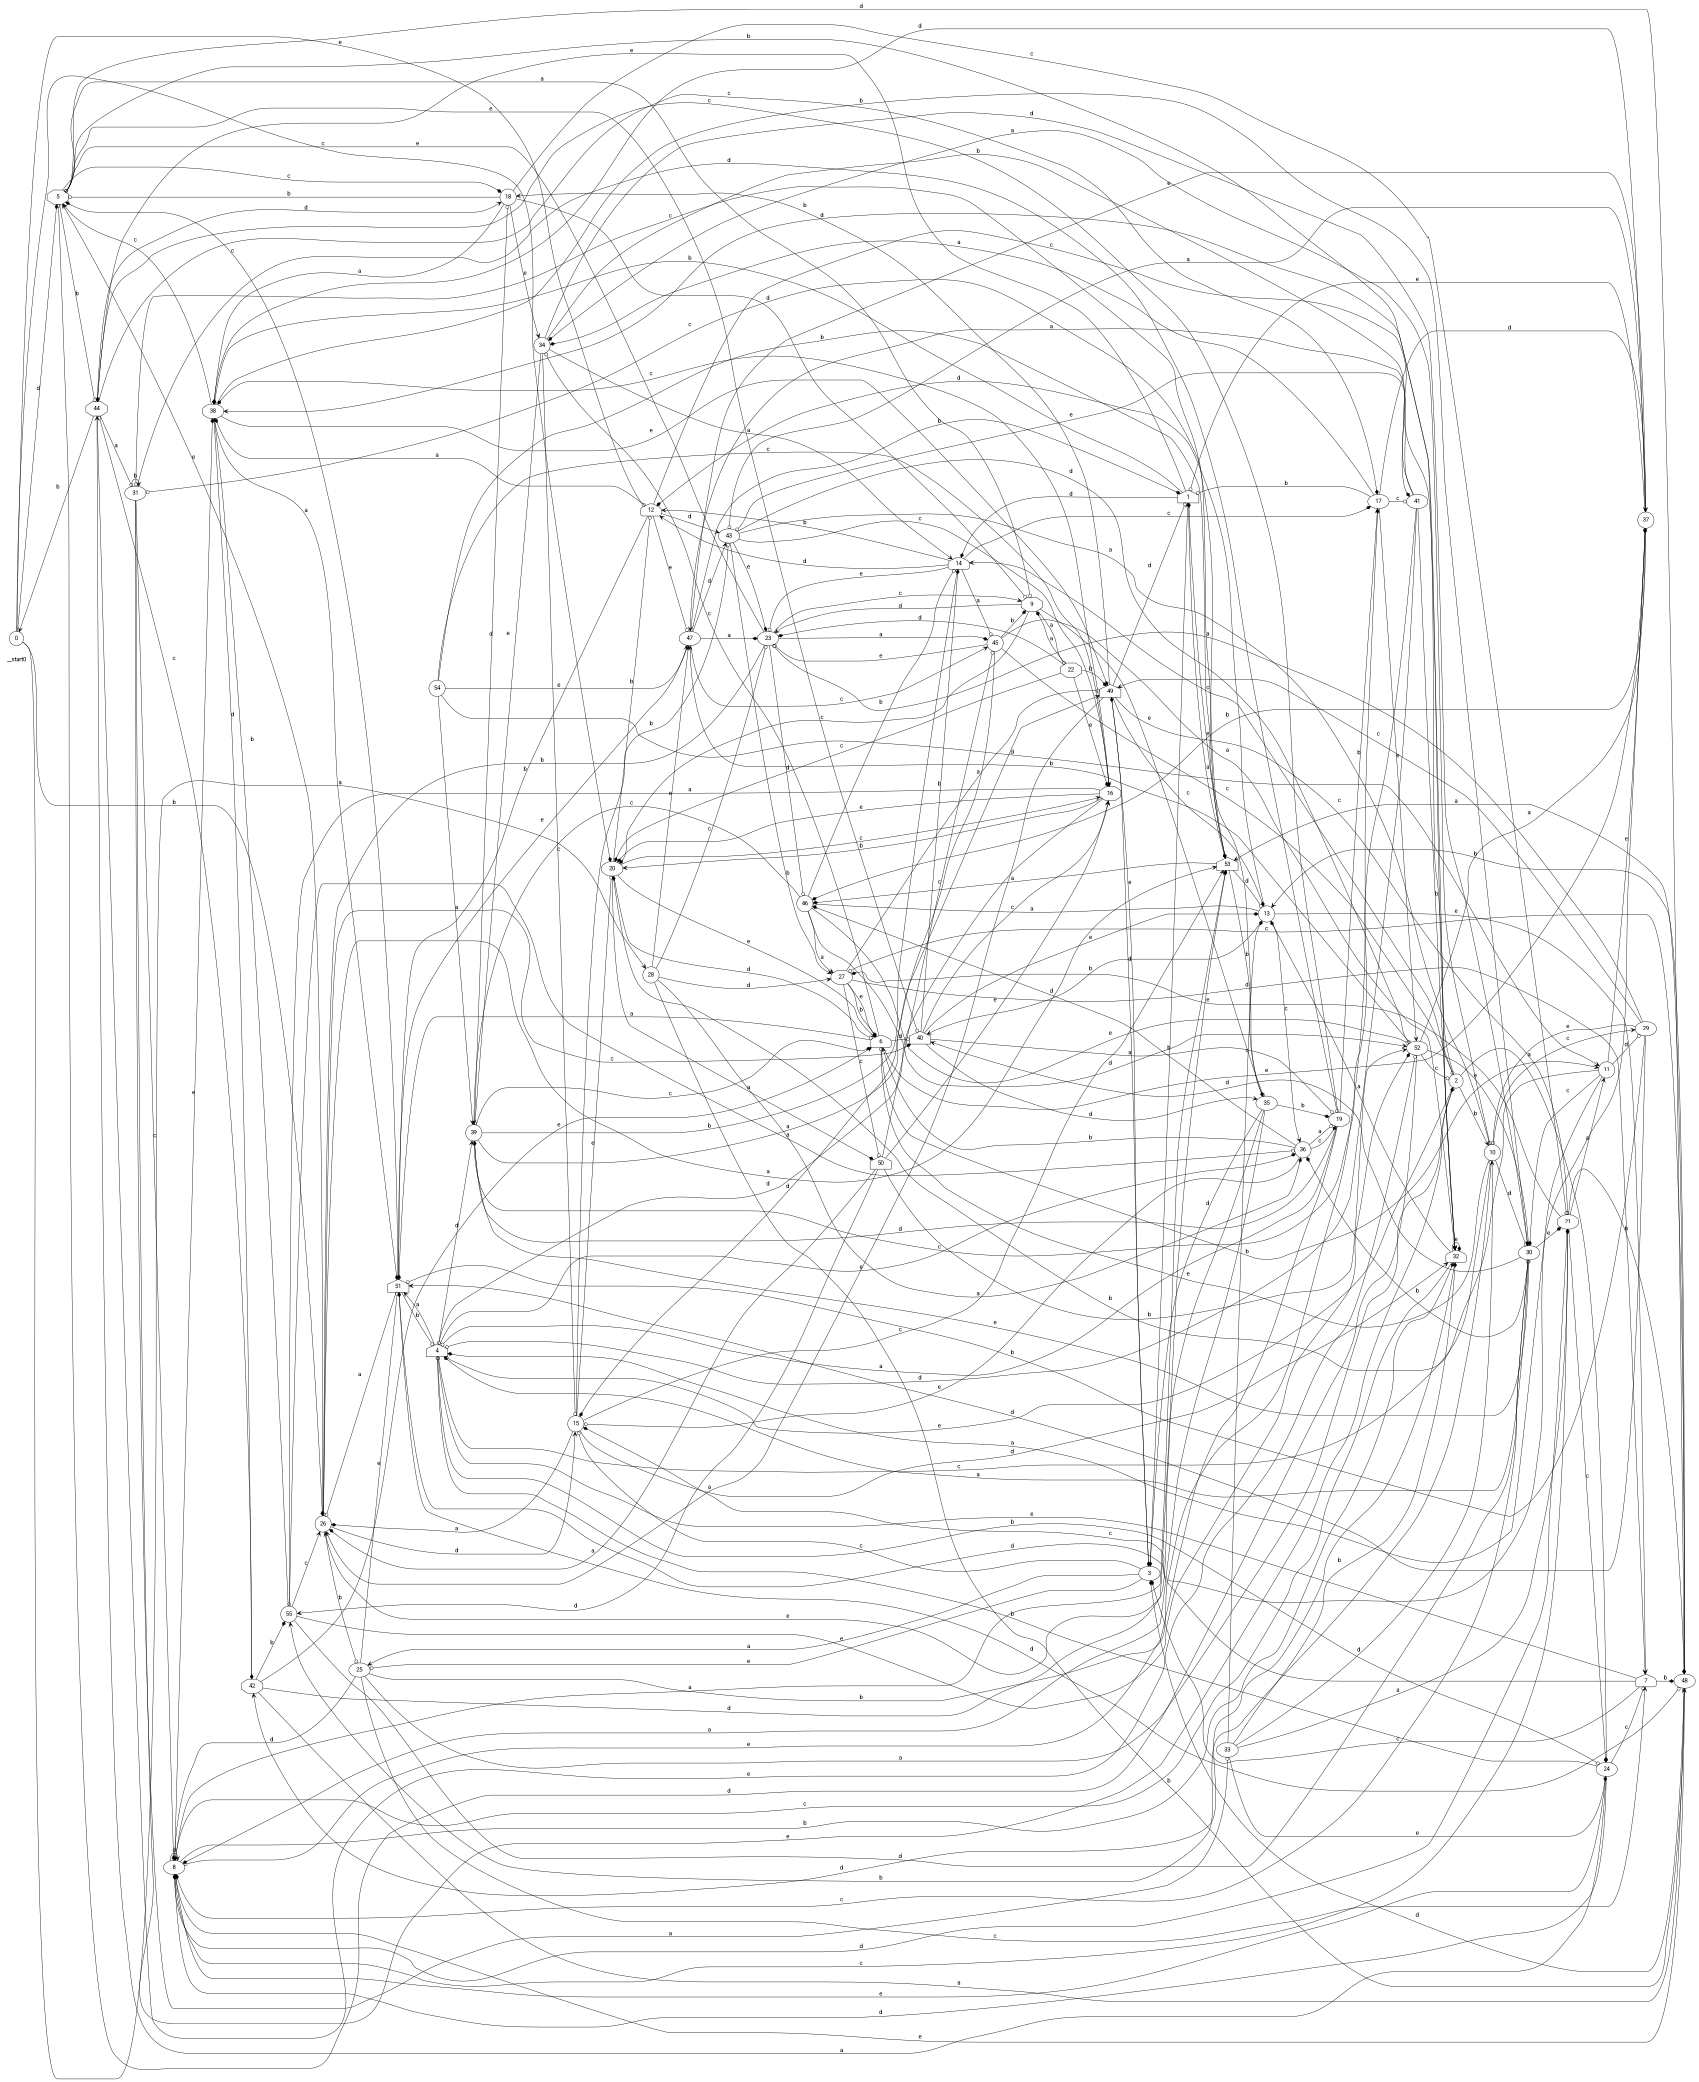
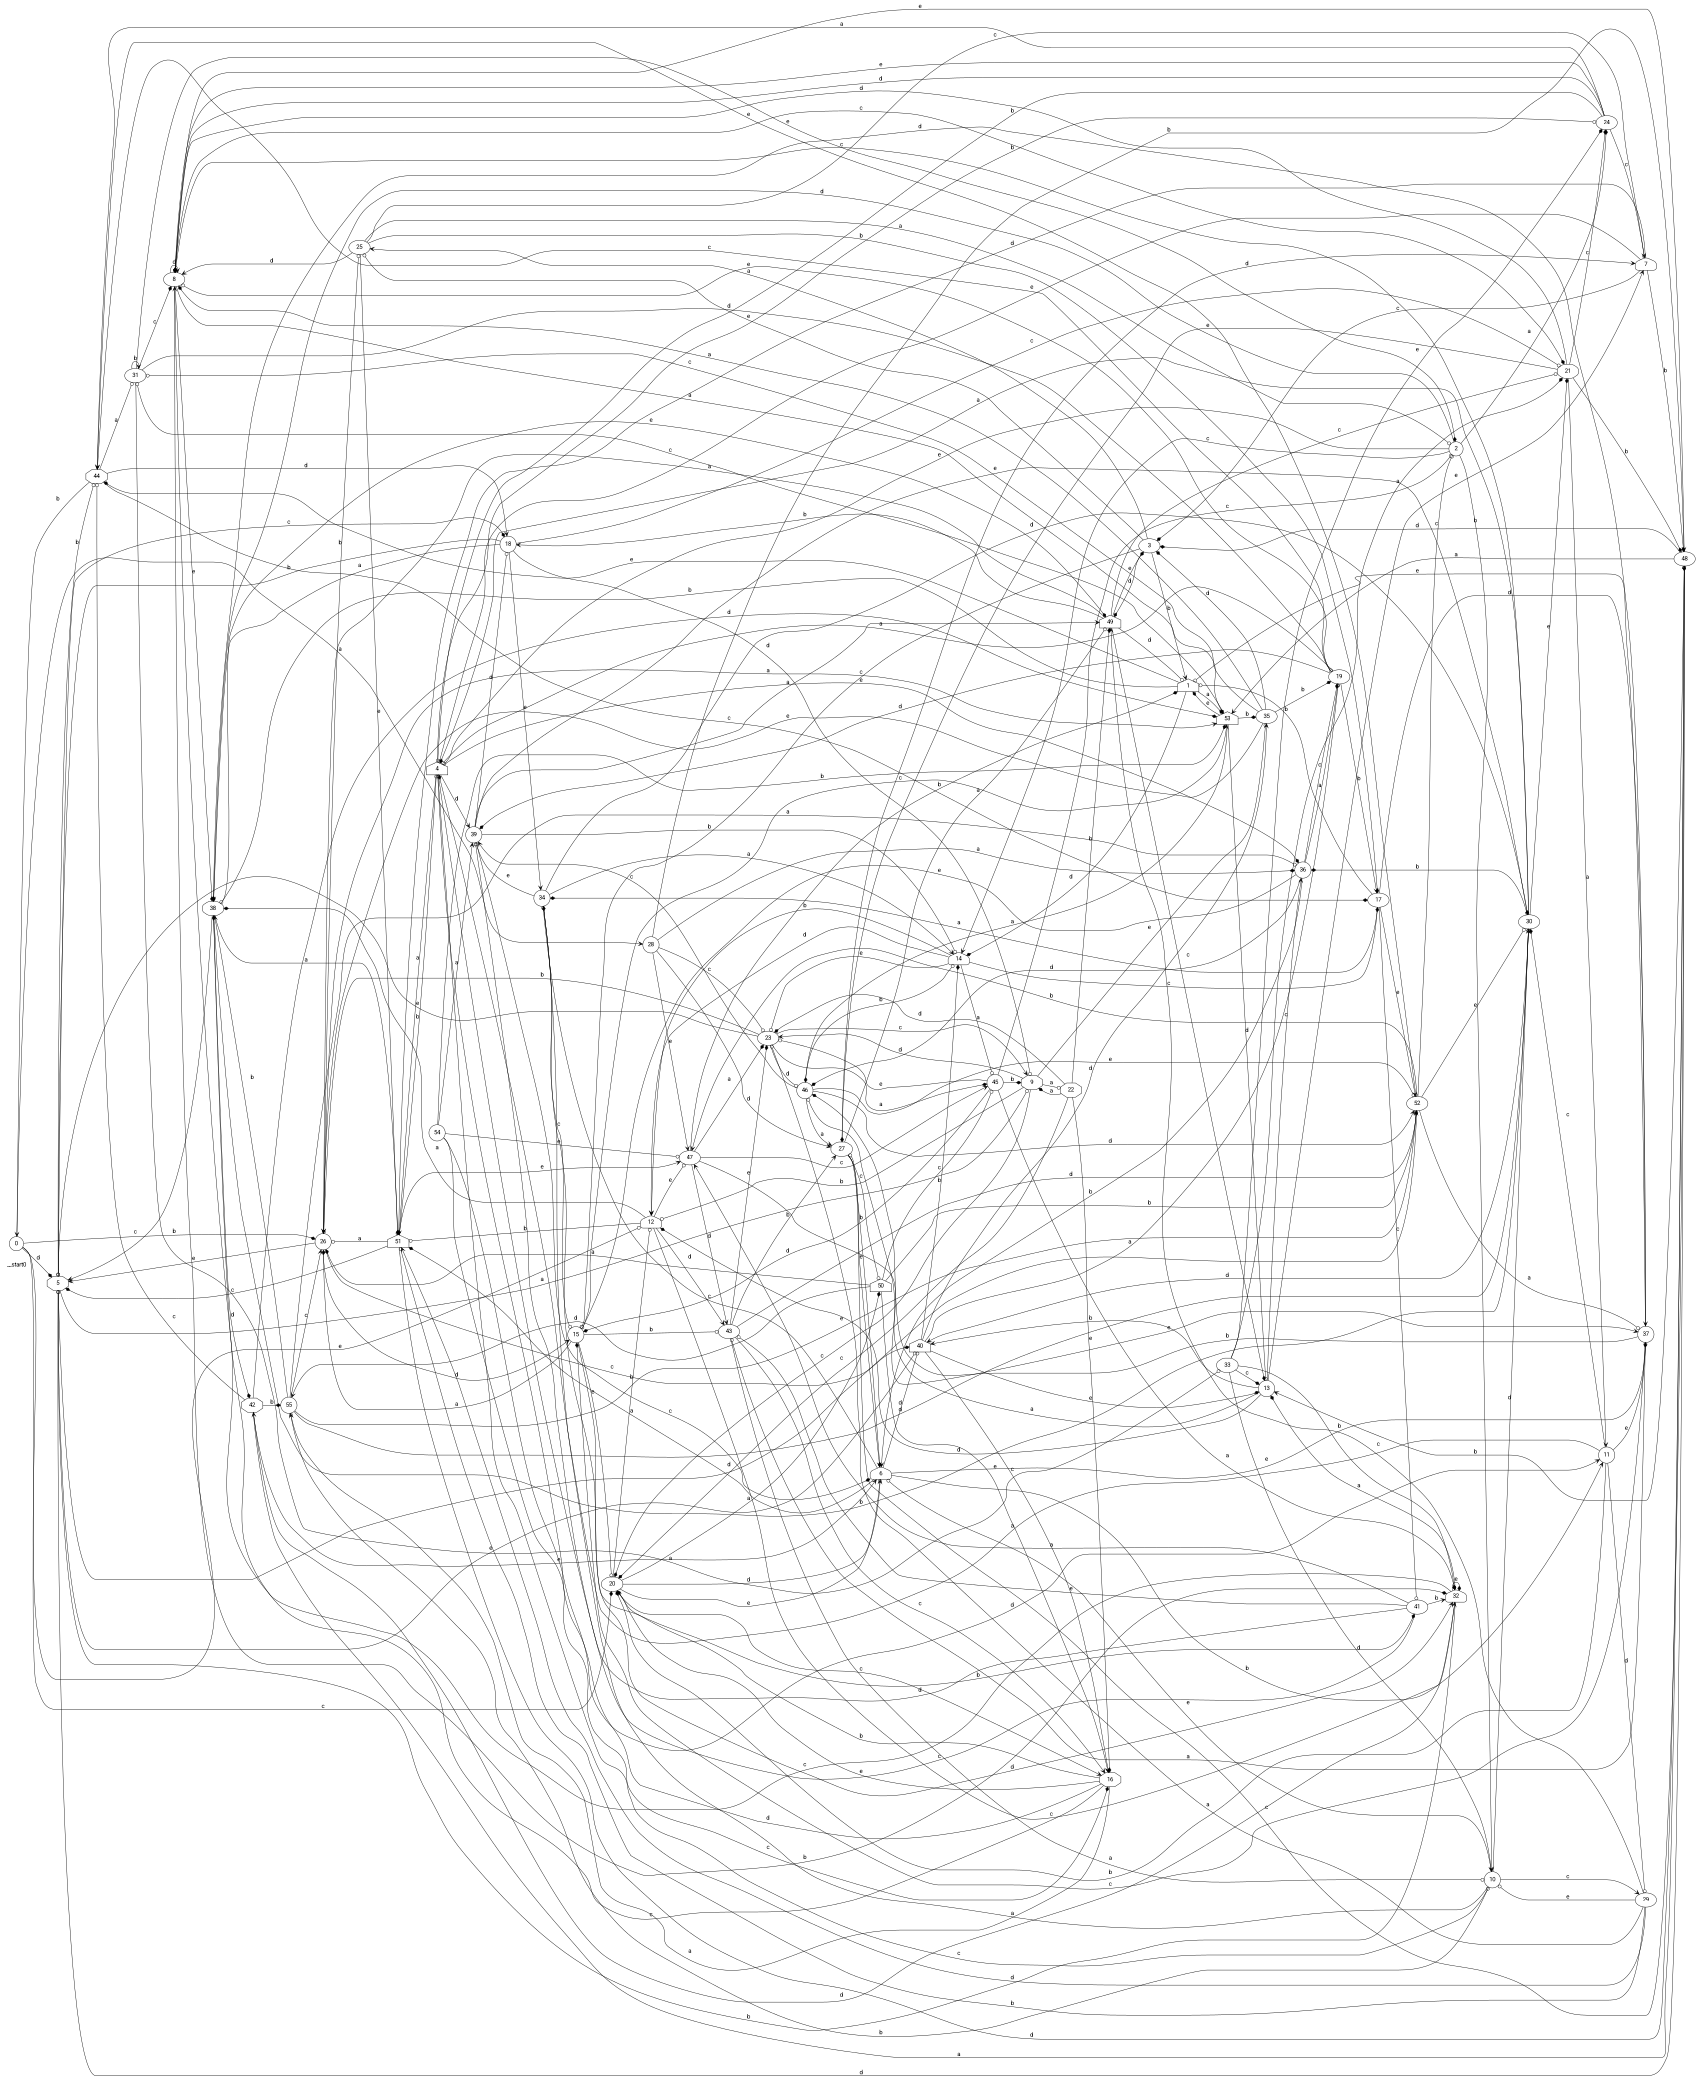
edge "9" -> "12": added, label "b"
